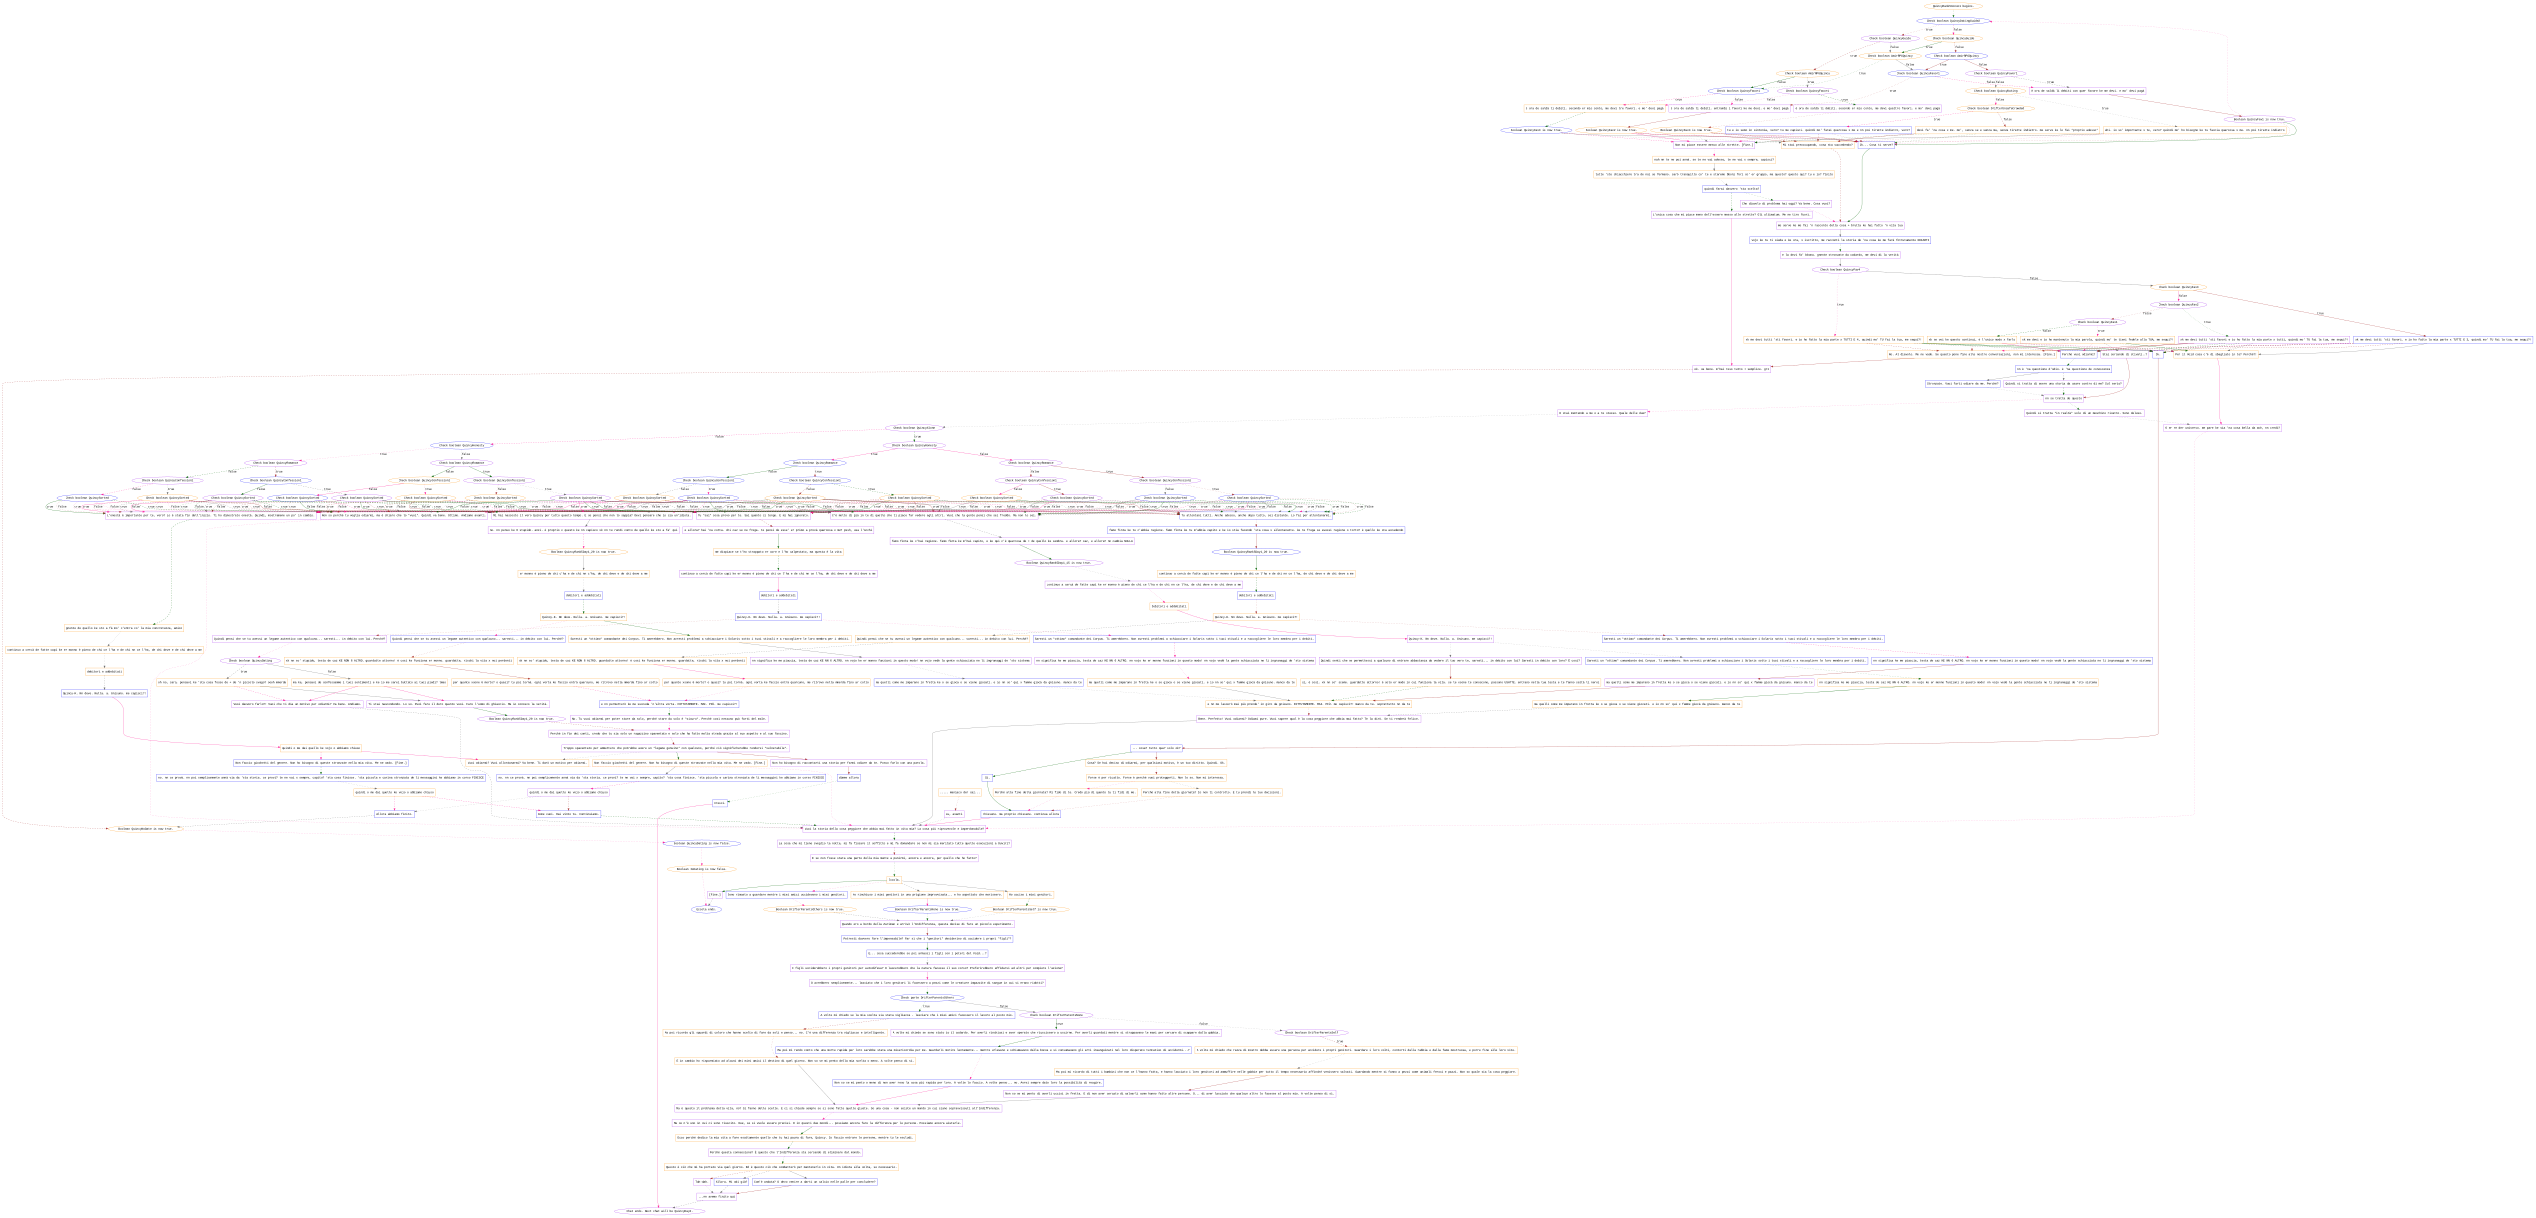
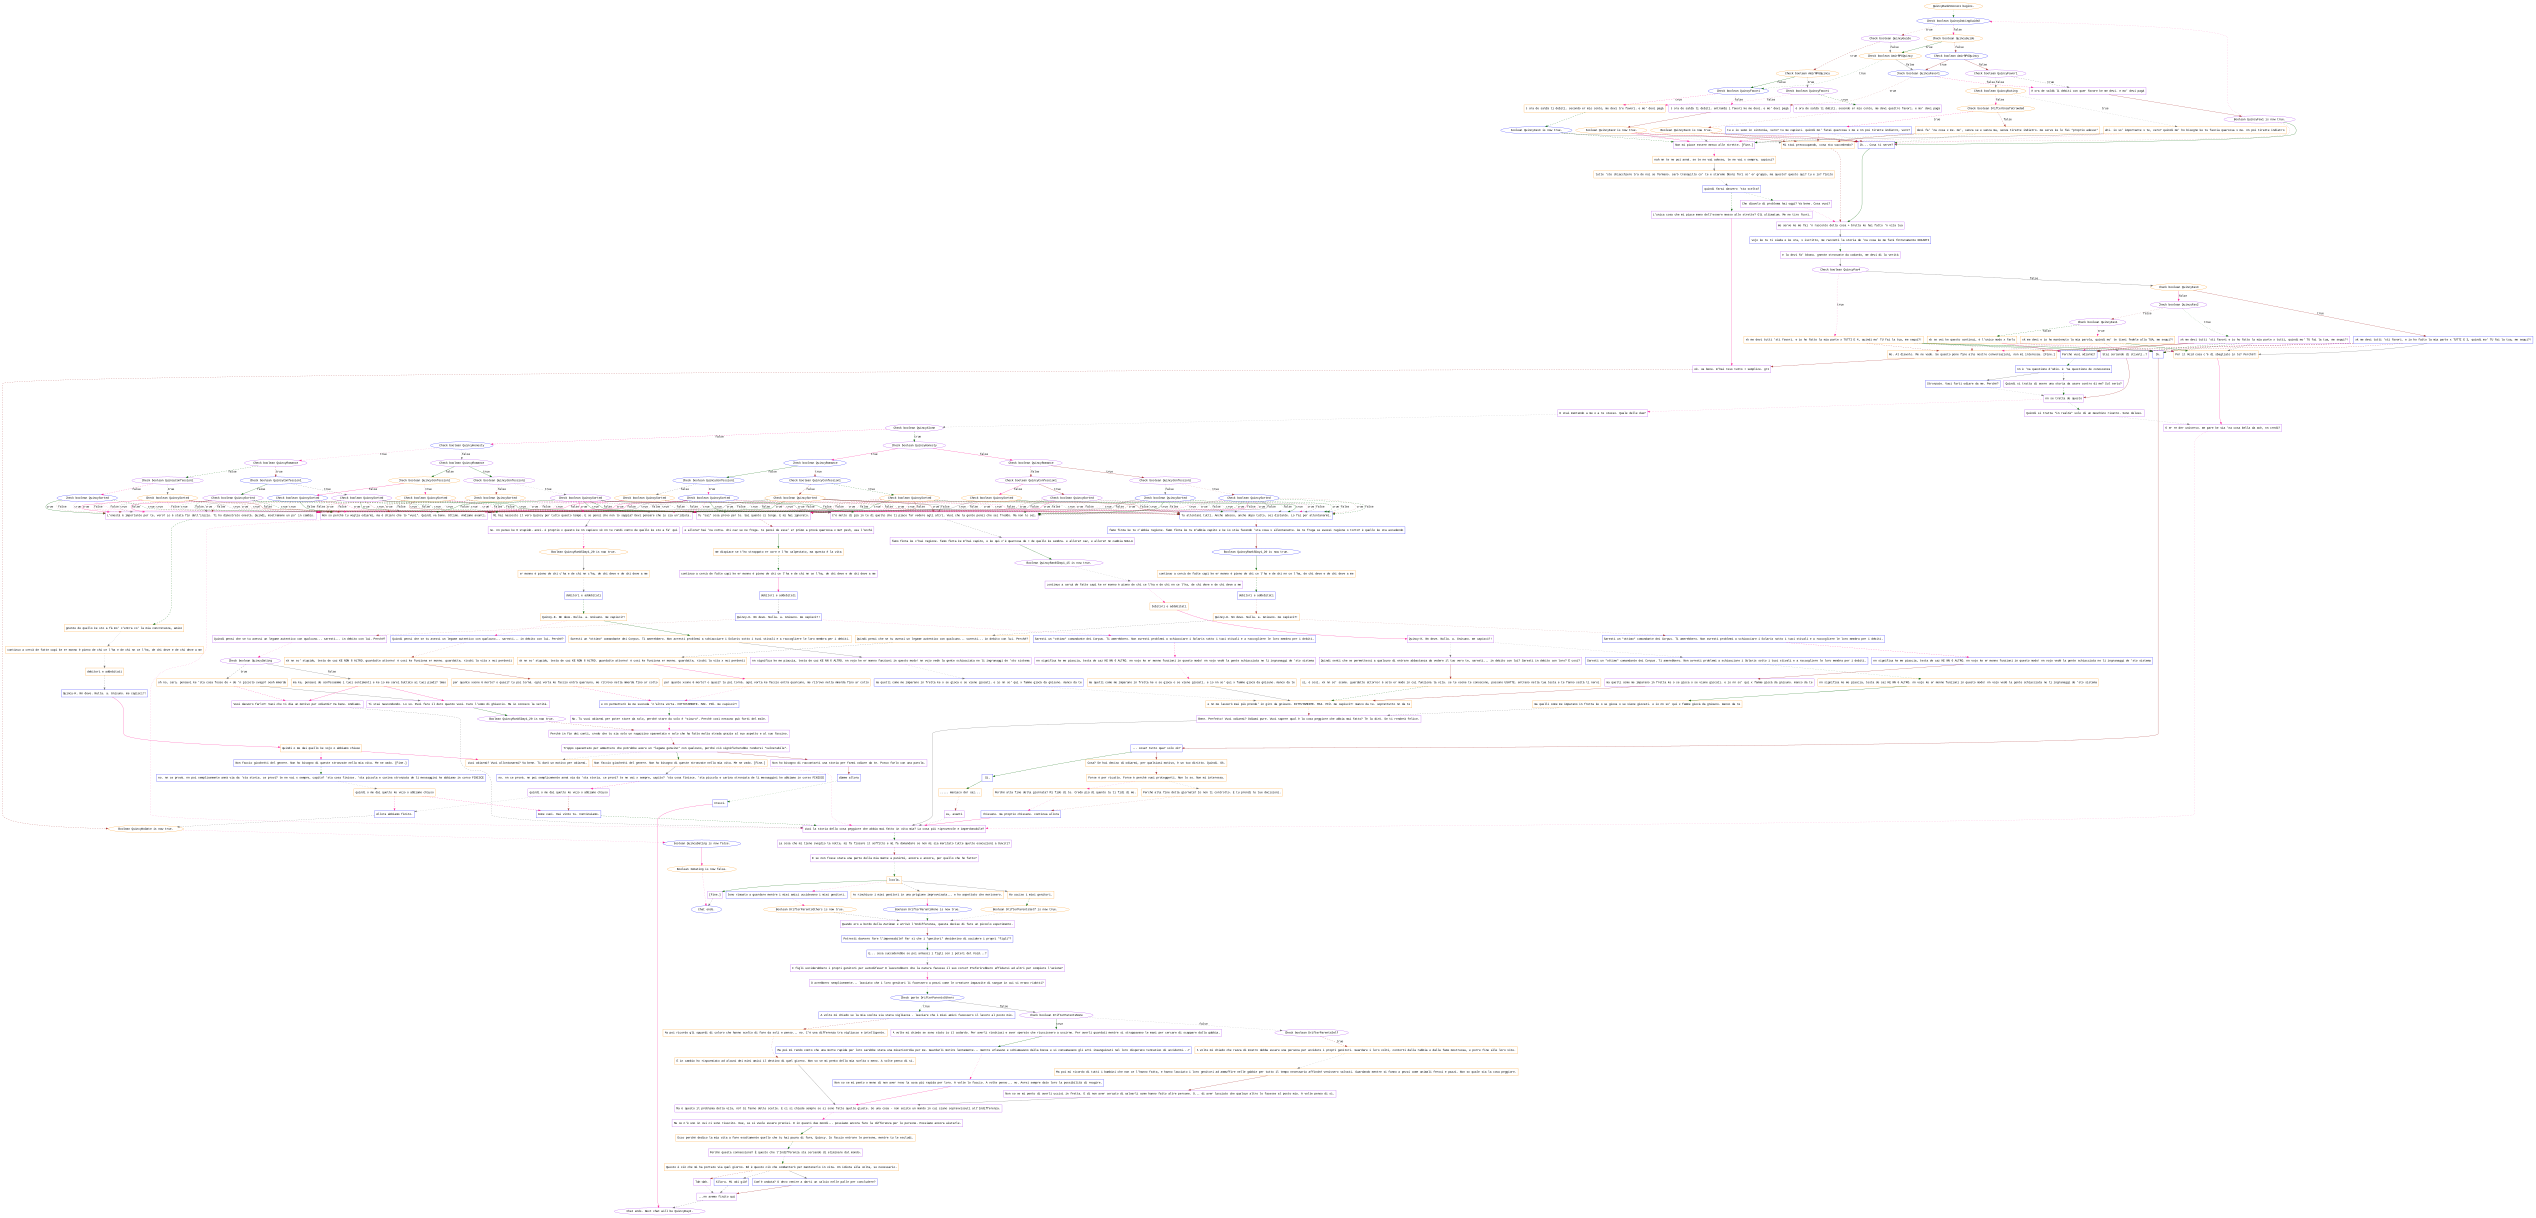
edge "Boolean QuincyFav3 is now true." -> "Non mi piace essere messo alle strette. [Fine.]": color deeppink -> darkgreen
edge "Sì." -> "chissene. ma proprio chissene. continua allora": now "Sì." -> "..... maniaco der caz..."
edge "Boolean QuincyDating is now false." -> "Boolean IsDating is now false.": style dotted -> solid
node "Eccola ends.": label "Eccola ends." -> "Chat ends."
